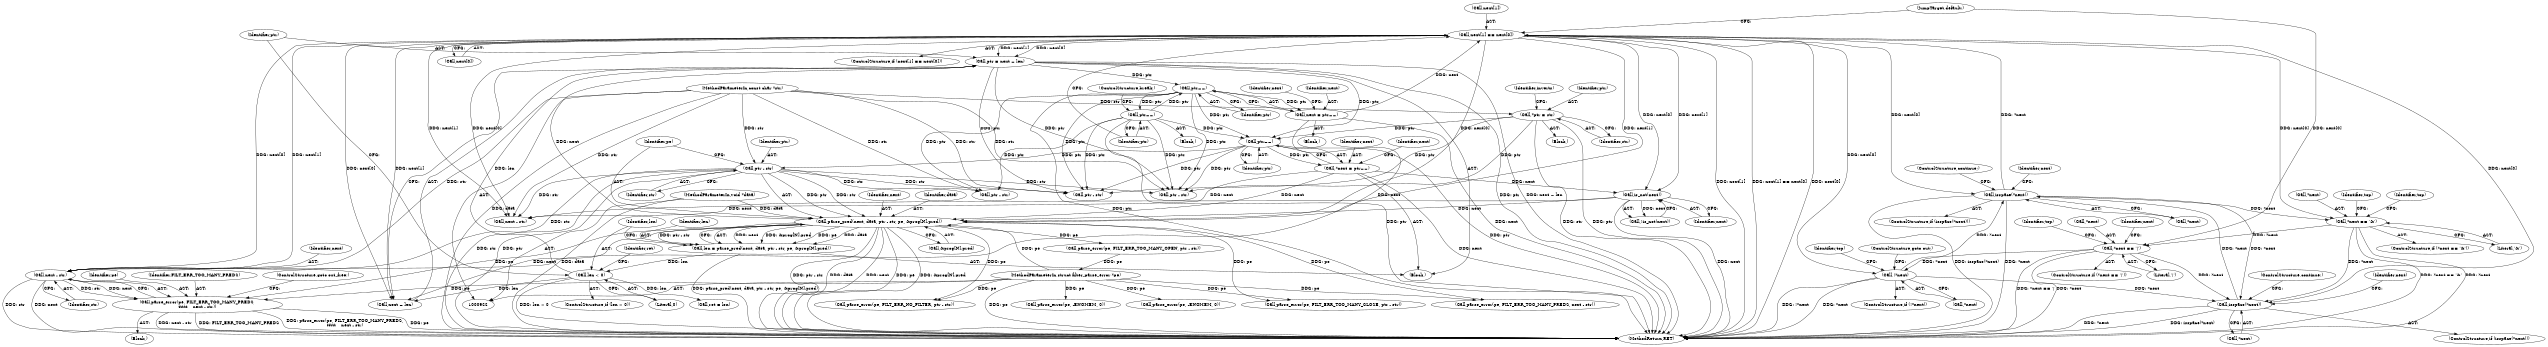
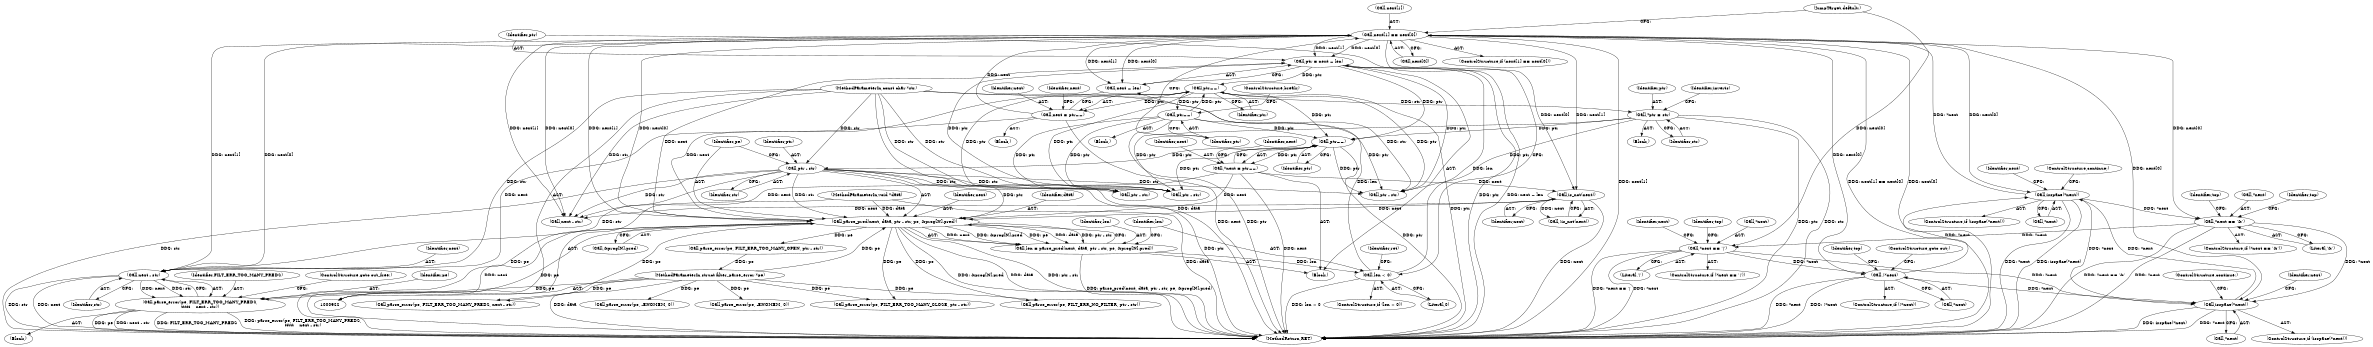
edge "(Call,parse_pred(next, data, ptr - str, pe, &prog[N].pred))" -> "(Call,next + len)": reversed
node "(Call,ret = len)": removed
edge "(MethodParameterIn,struct filter_parse_error *pe)" -> "(MethodReturn,RET)": label "DDG: pe" -> "DDG: data"
